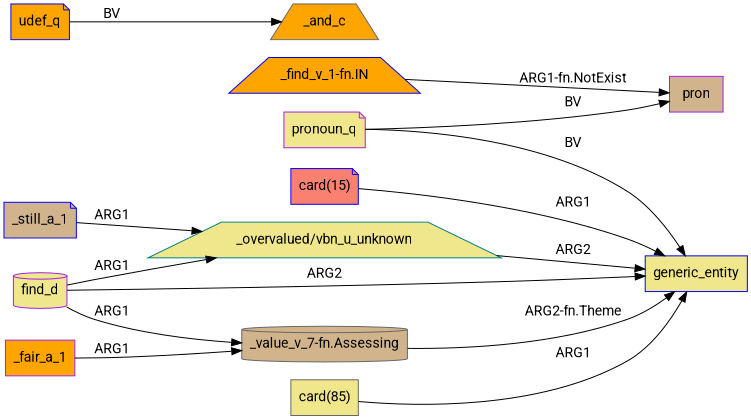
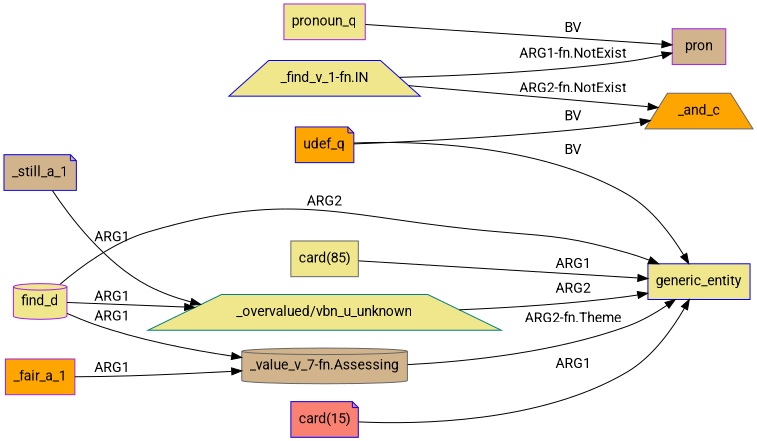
node "_find_v_1-fn.IN": fillcolor orange -> khaki
edge "_find_v_1-fn.IN" -> "_and_c": added, label "ARG2-fn.NotExist"
node "pronoun_q": shape note -> box
edge "pronoun_q" -> "generic_entity": now "udef_q" -> "generic_entity"
